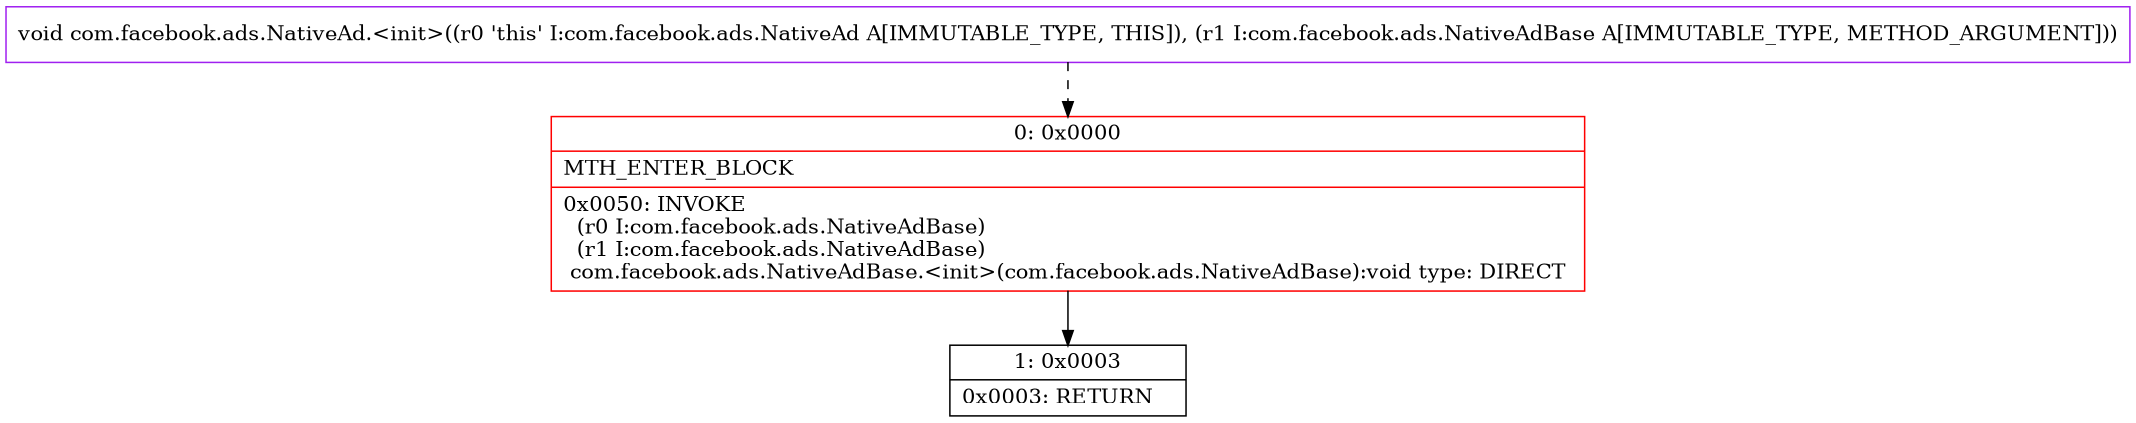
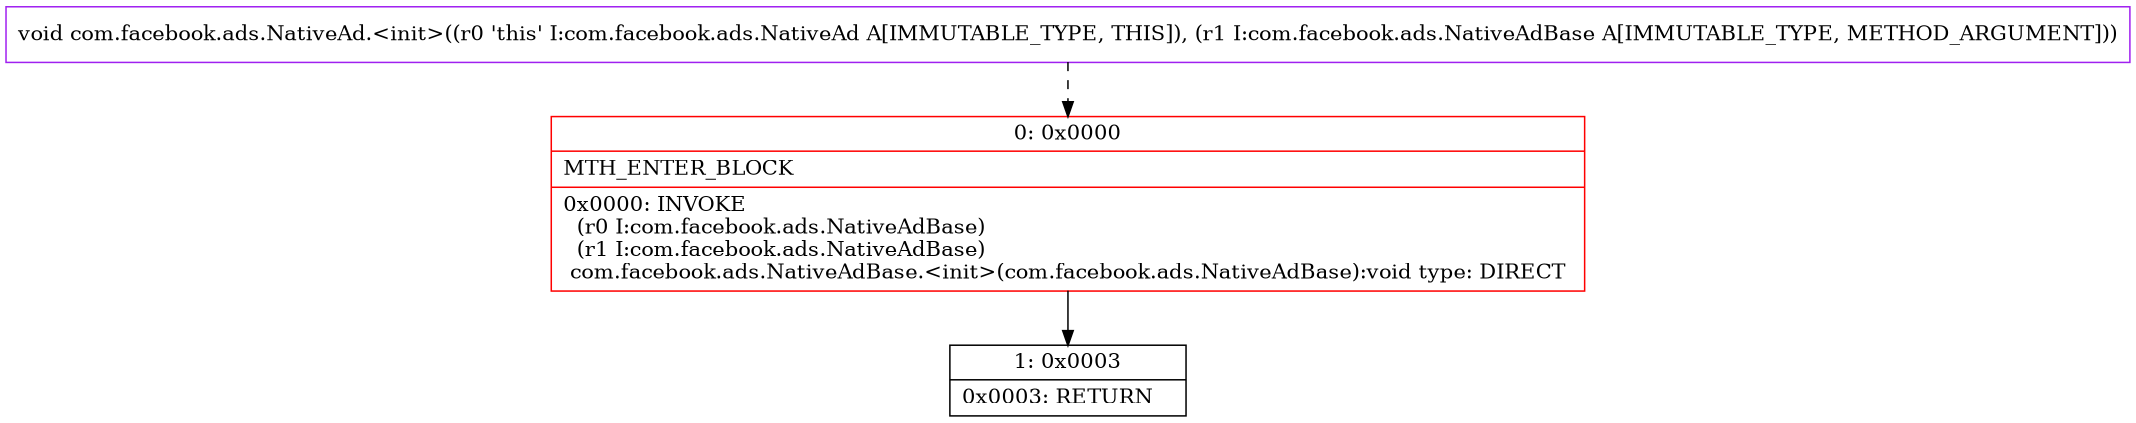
node "0: 0x0000": text "0x0050: INVOKE" -> "0x0000: INVOKE"
